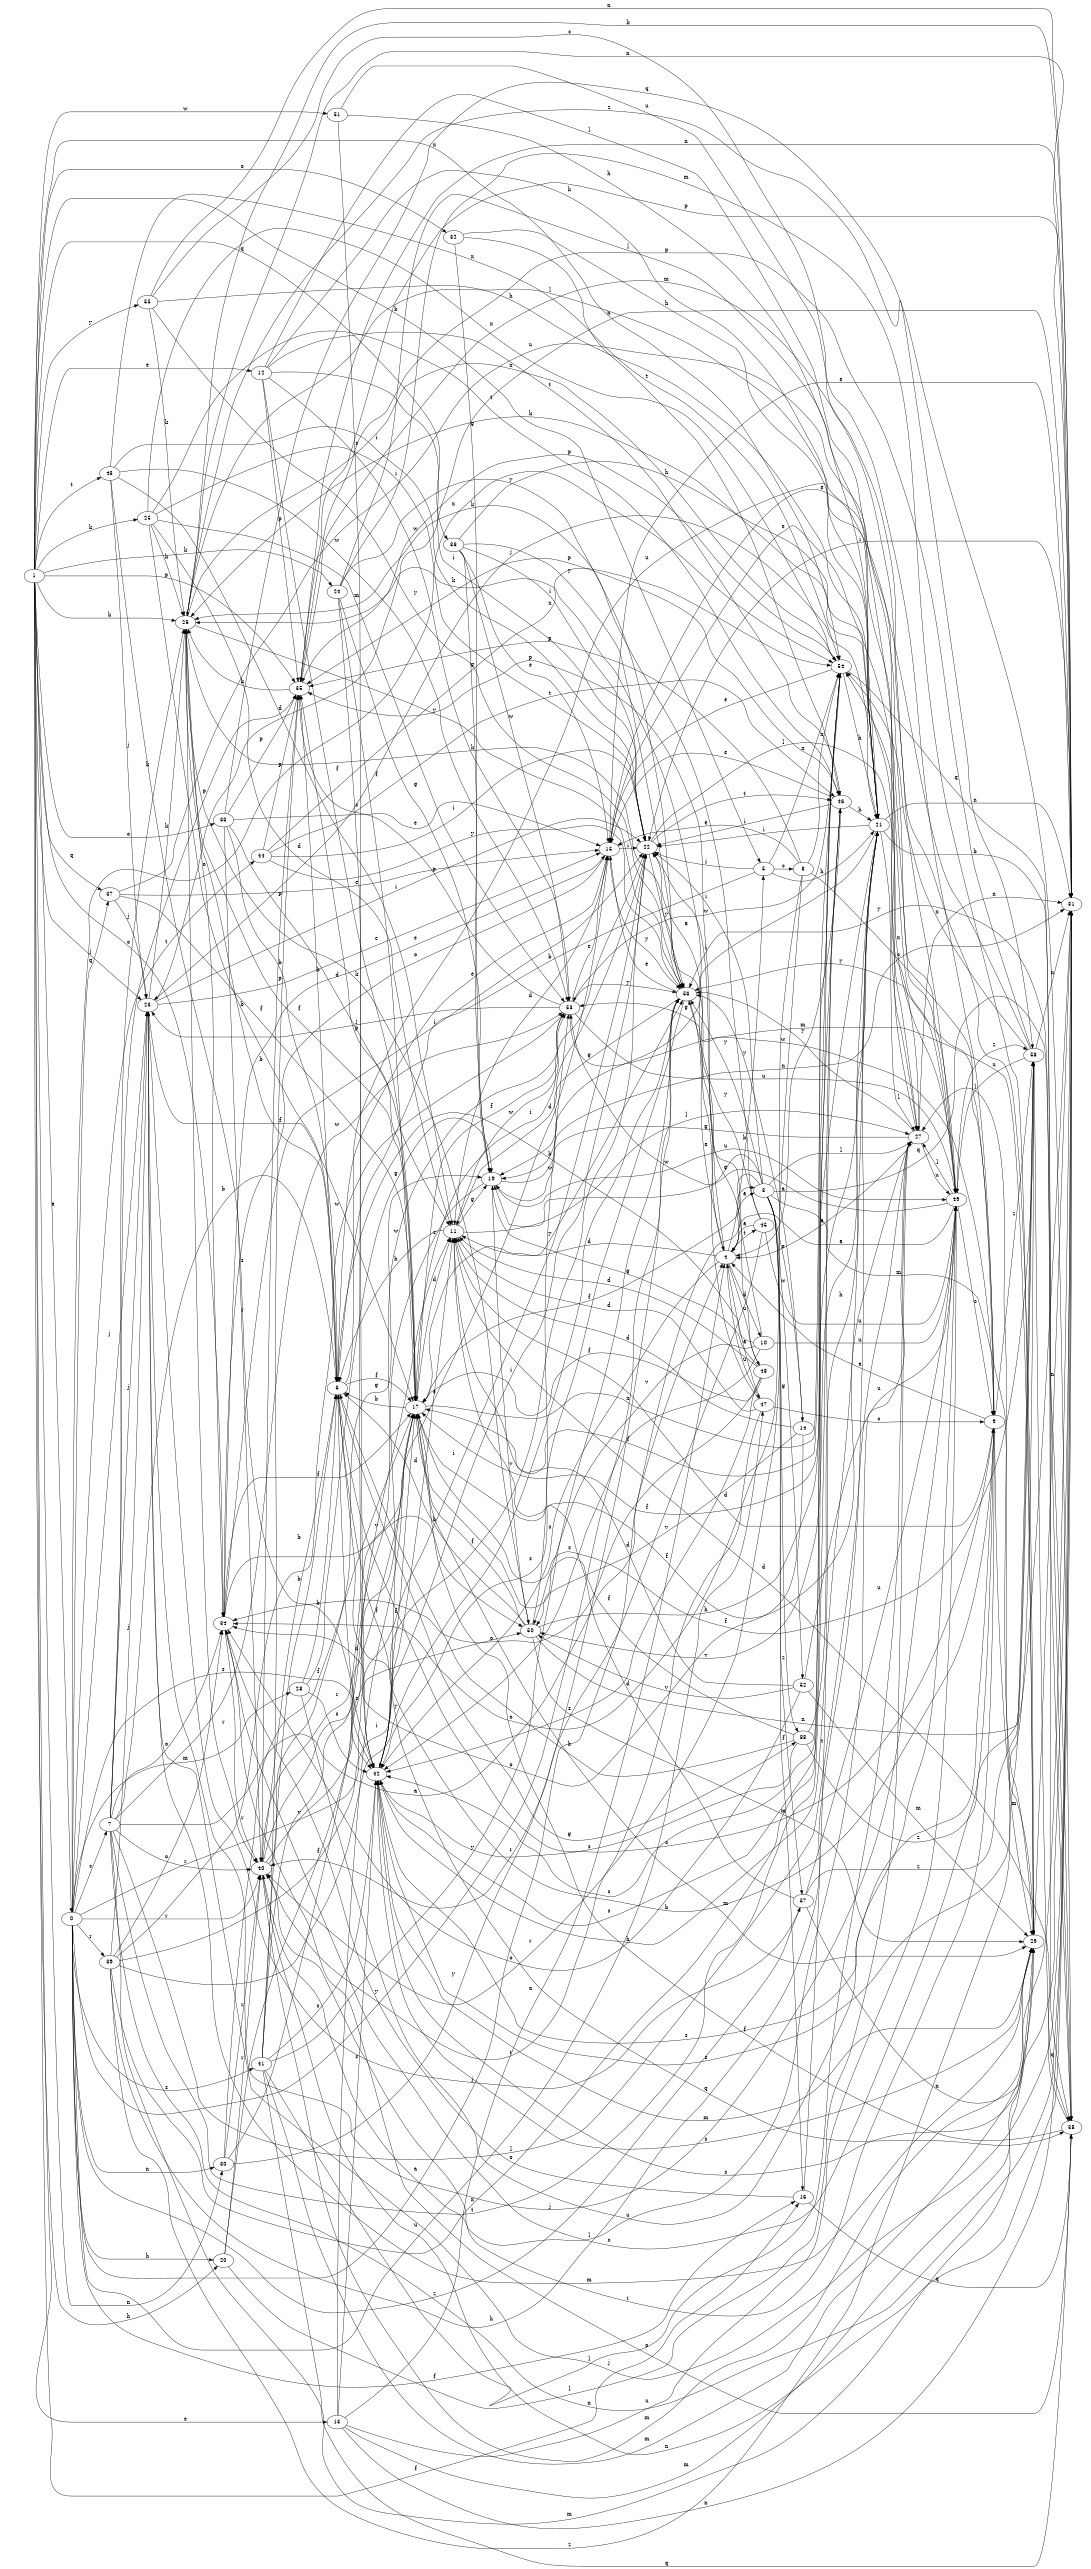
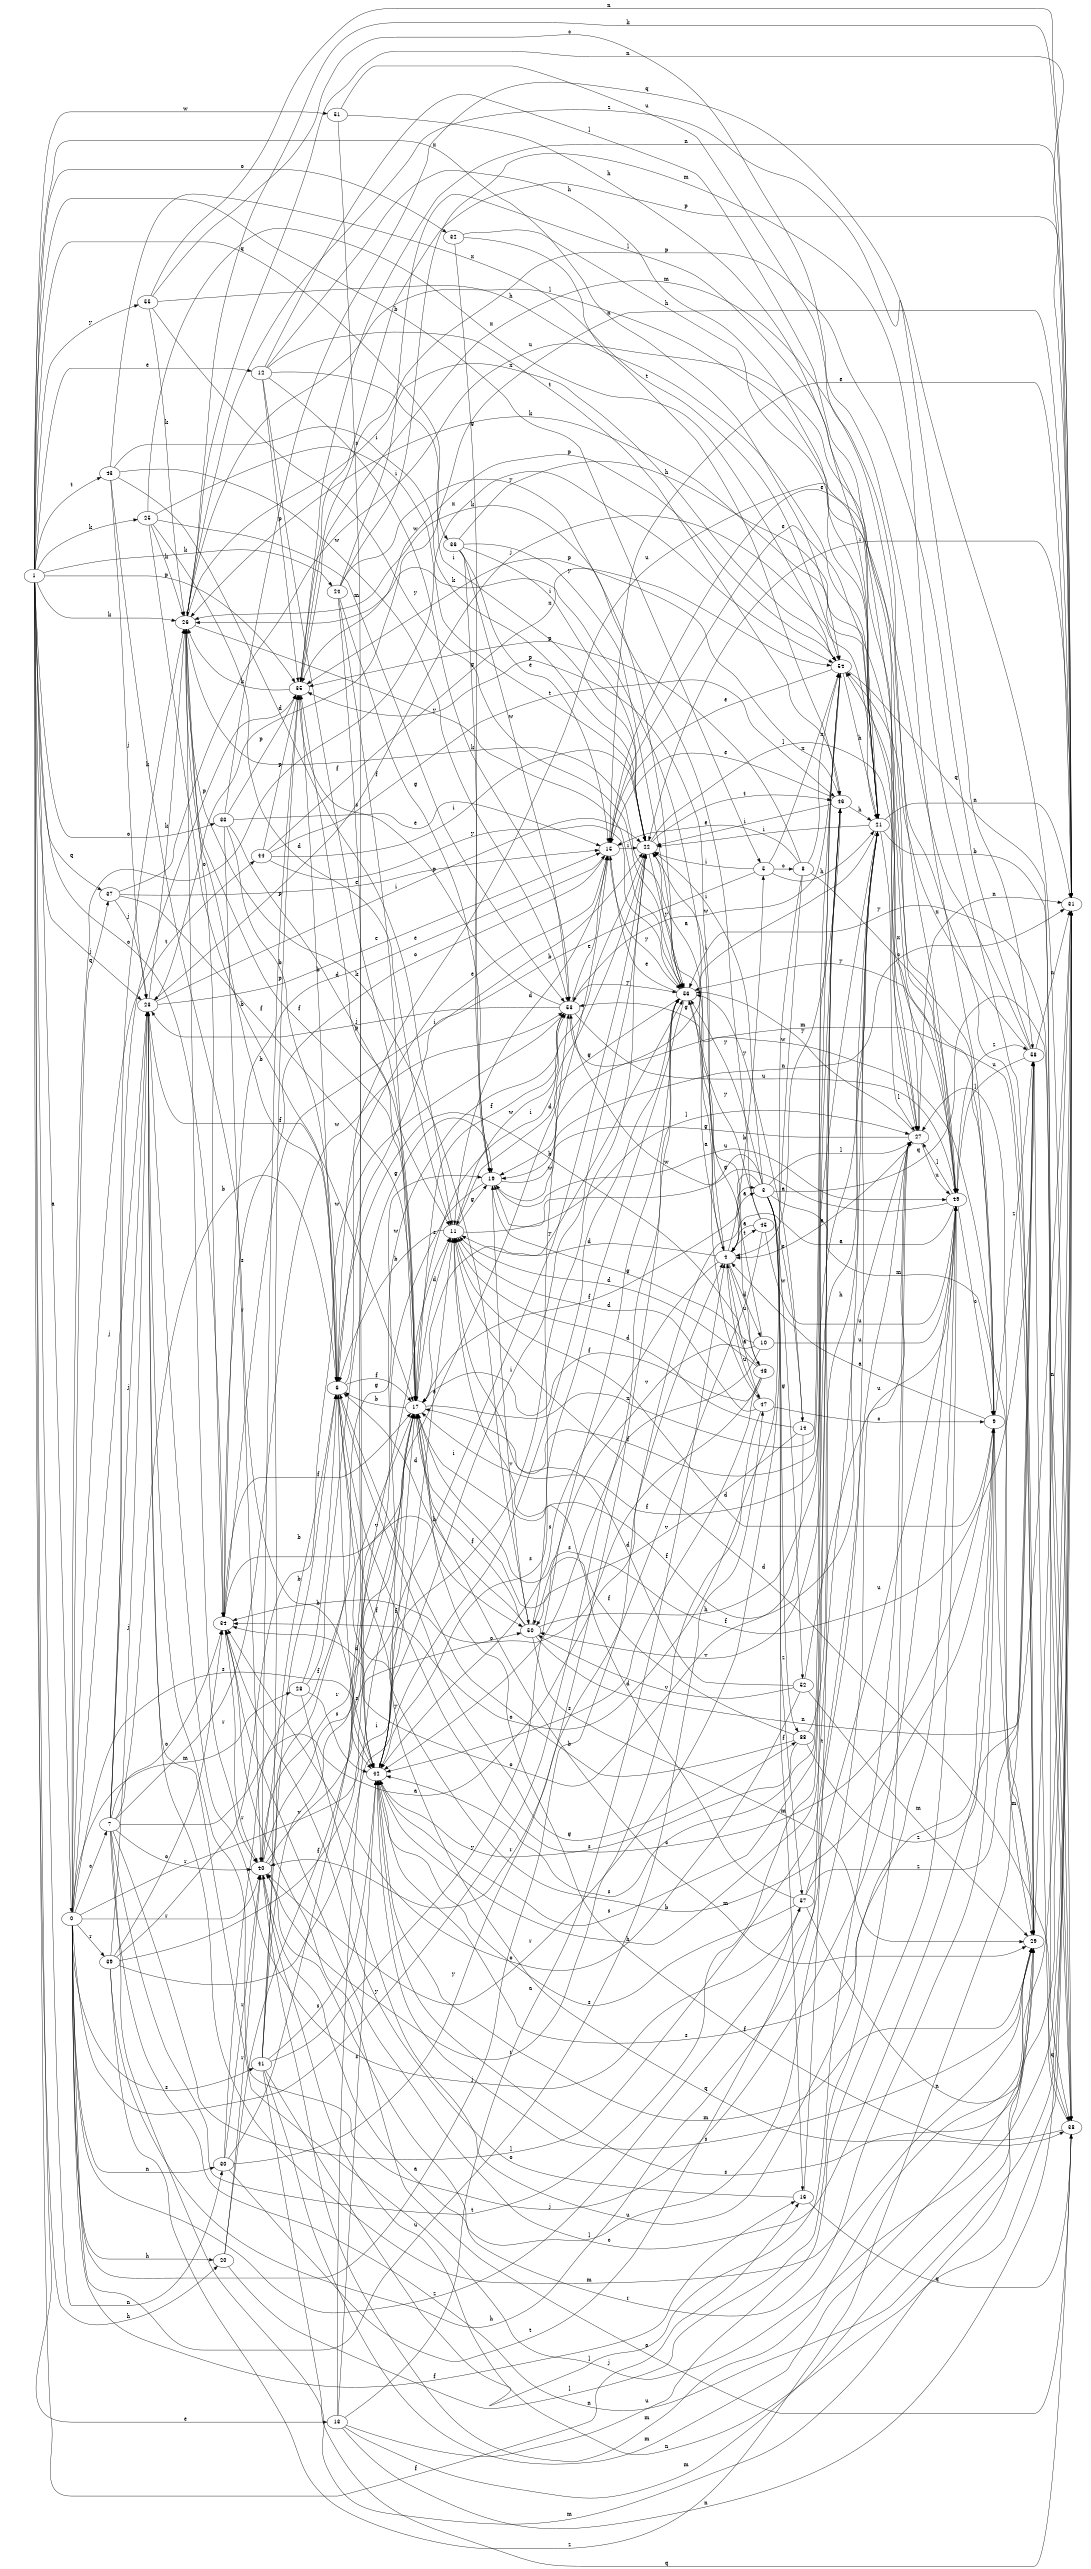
edge "25" -> "46": now "30" -> "46"
edge "39" -> "54": removed, label "x"
edge "58" -> "42": now "57" -> "42"
